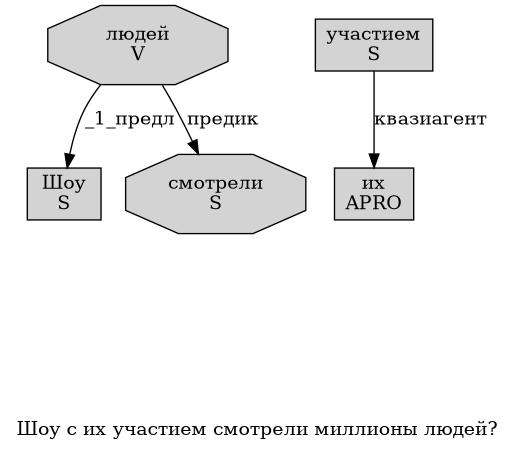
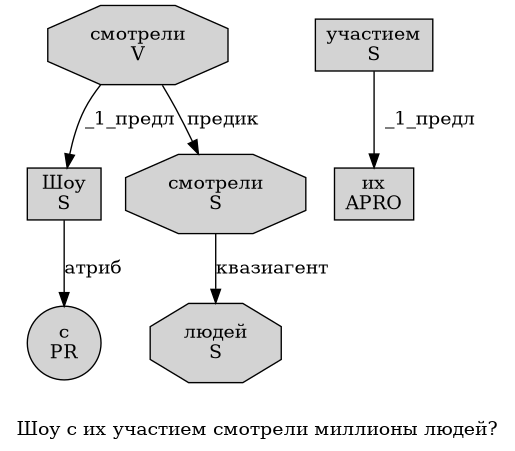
node "людей V": label "людей V" -> "смотрели V"
edge "участием S" -> "их APRO": label "квазиагент" -> "_1_предл"
node "с PR": added
node "людей S": added
